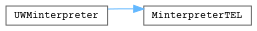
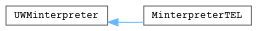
edge "UWMinterpreter" -> "MinterpreterTEL": reversed
